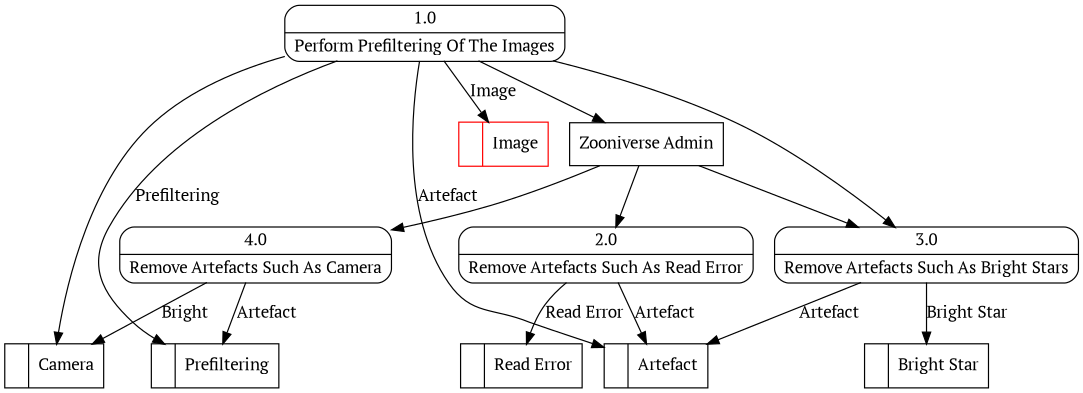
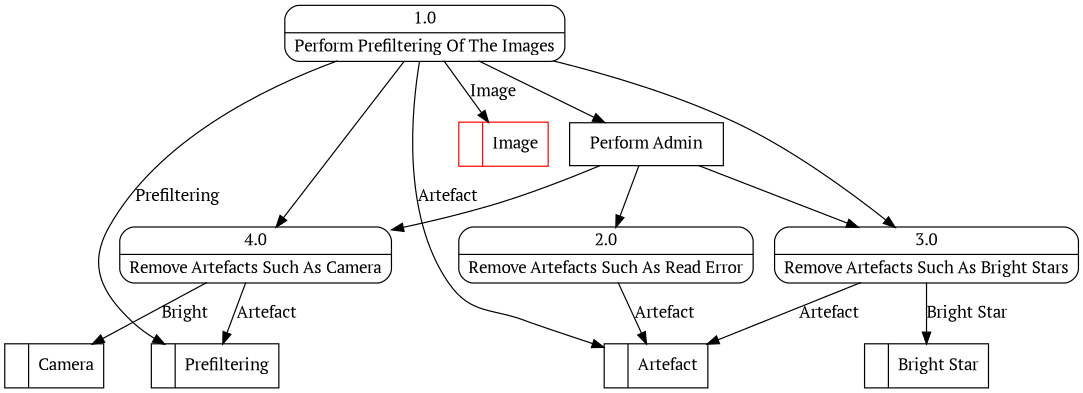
node "Zooniverse Admin": label "Zooniverse Admin" -> "Perform Admin"
edge "1.0" -> "Camera": now "1.0" -> "4.0"
node "Read Error": removed
